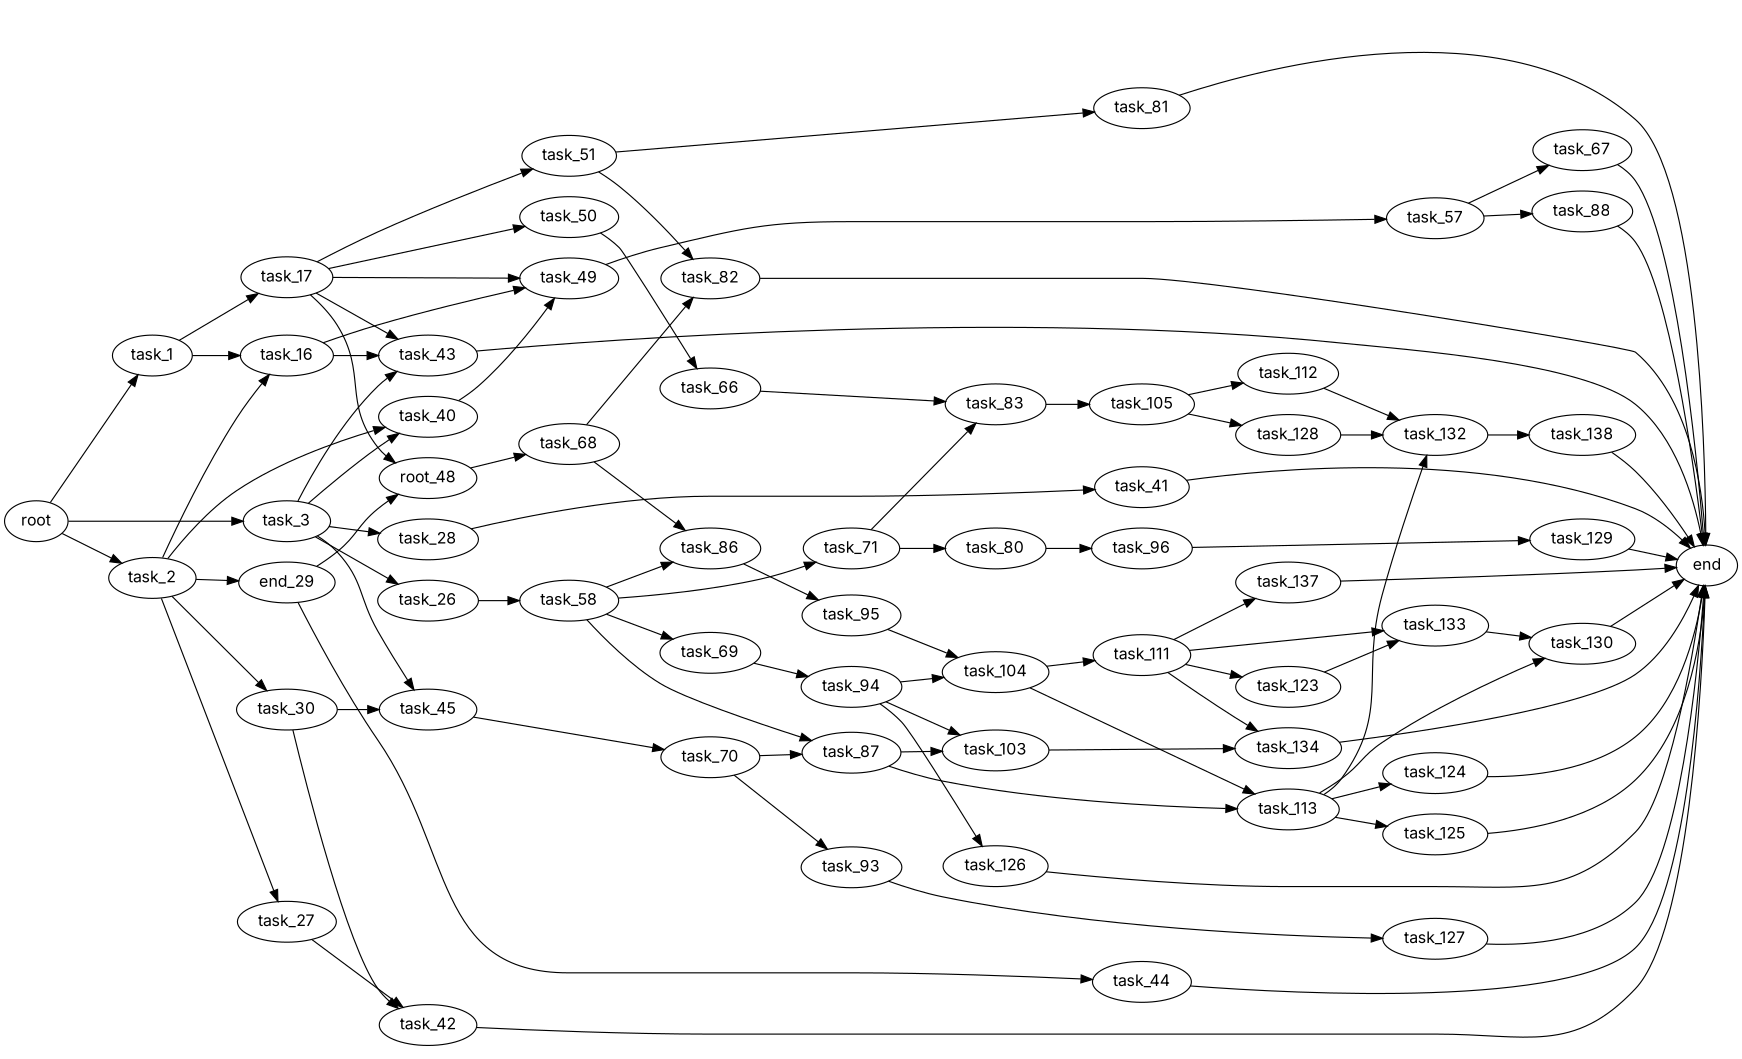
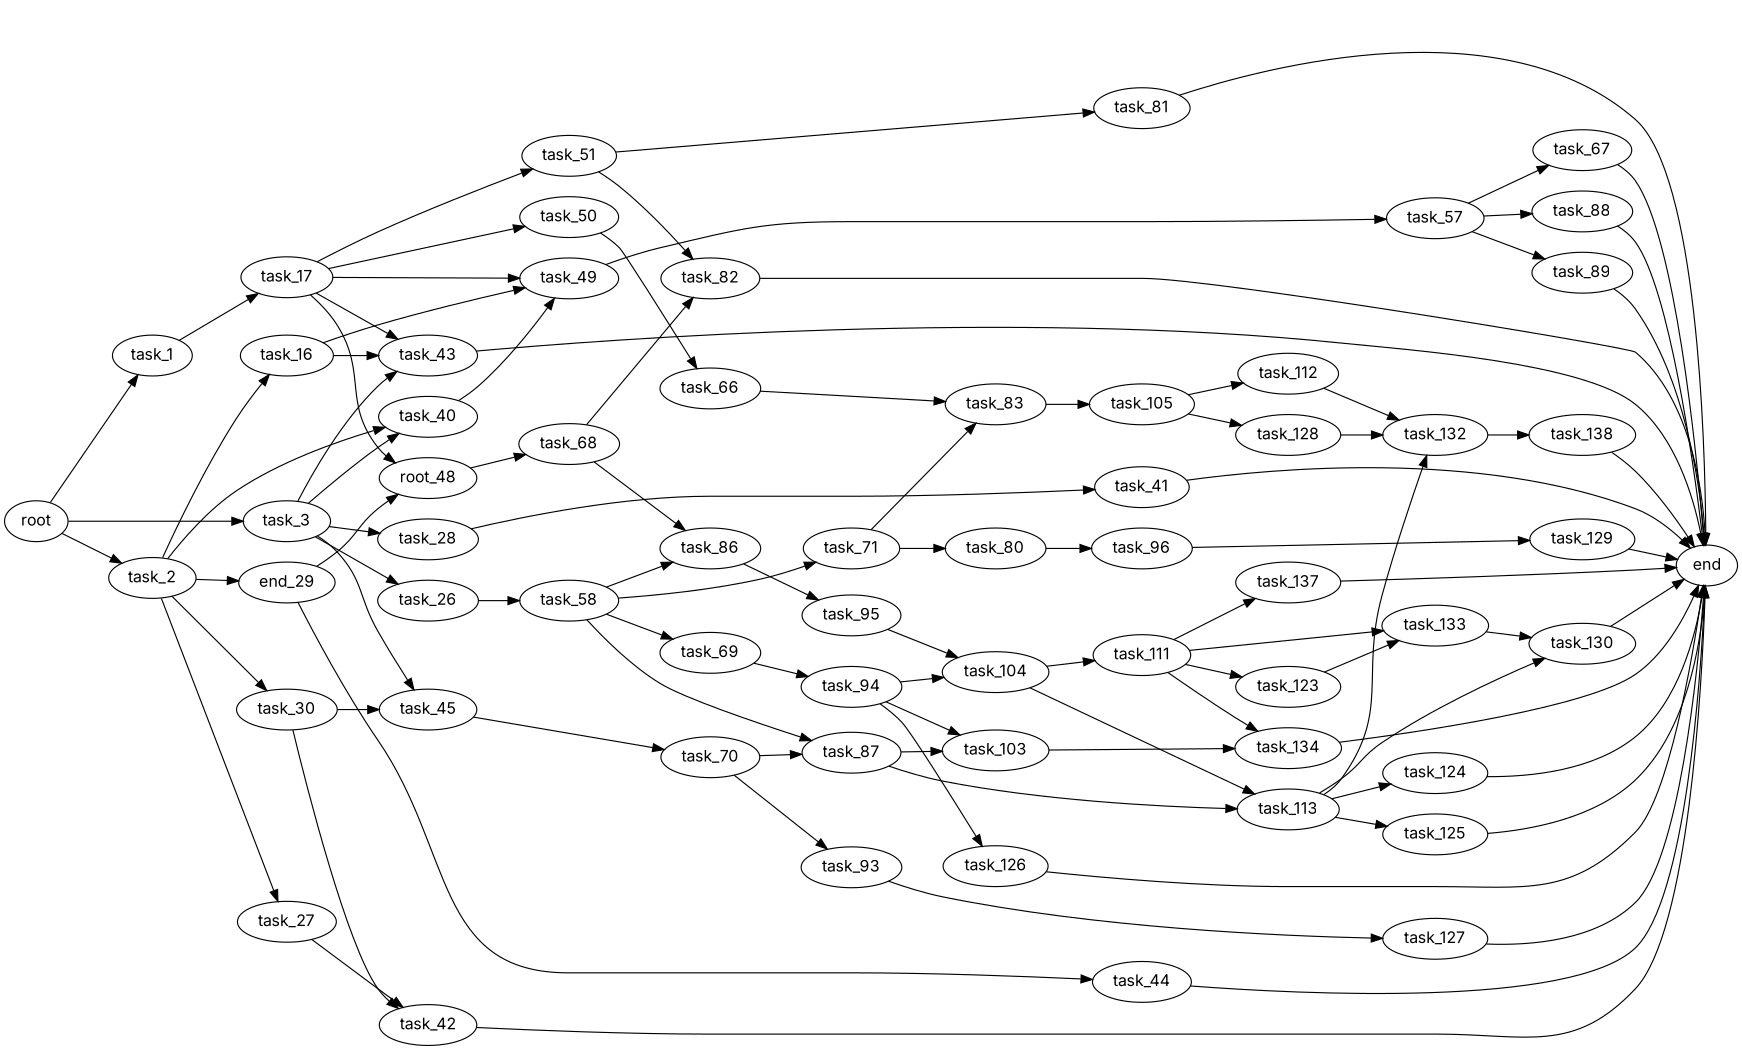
node "task_89": added
edge "task_1" -> "task_16": removed
